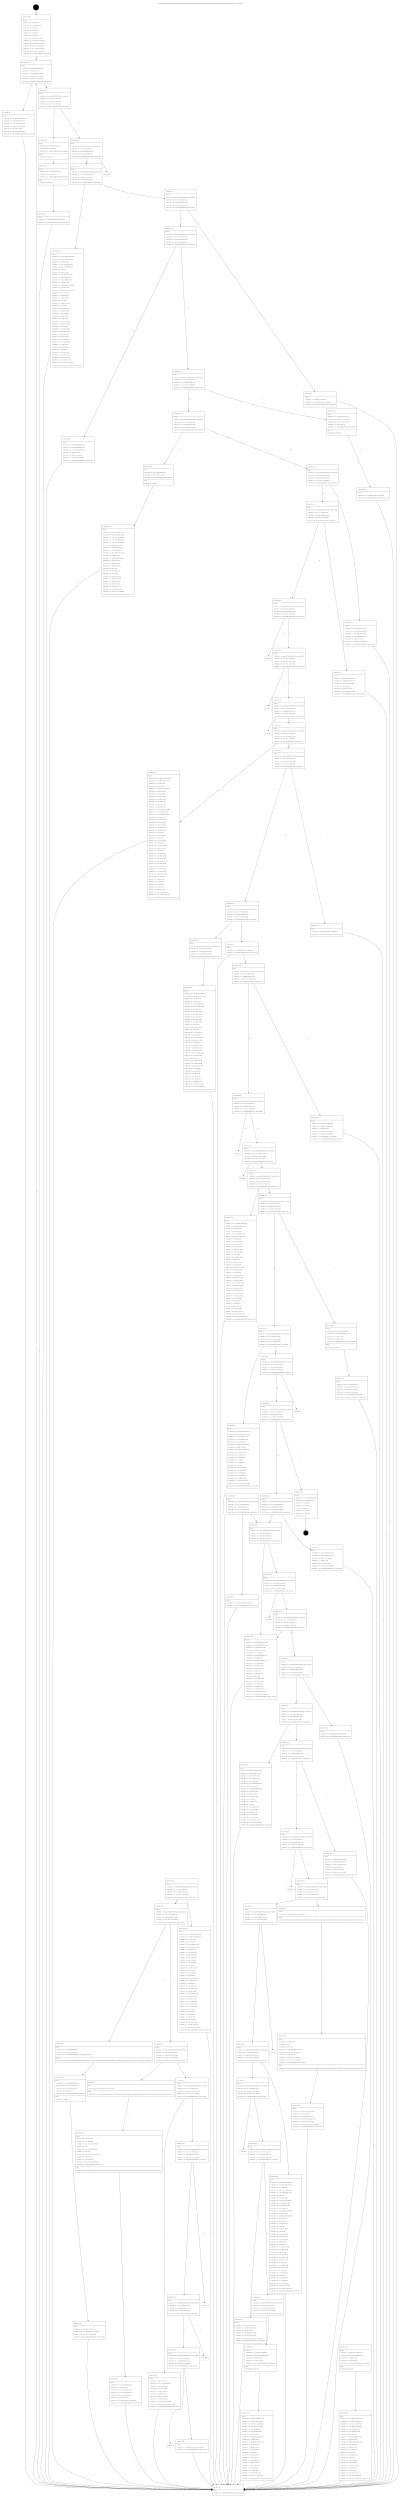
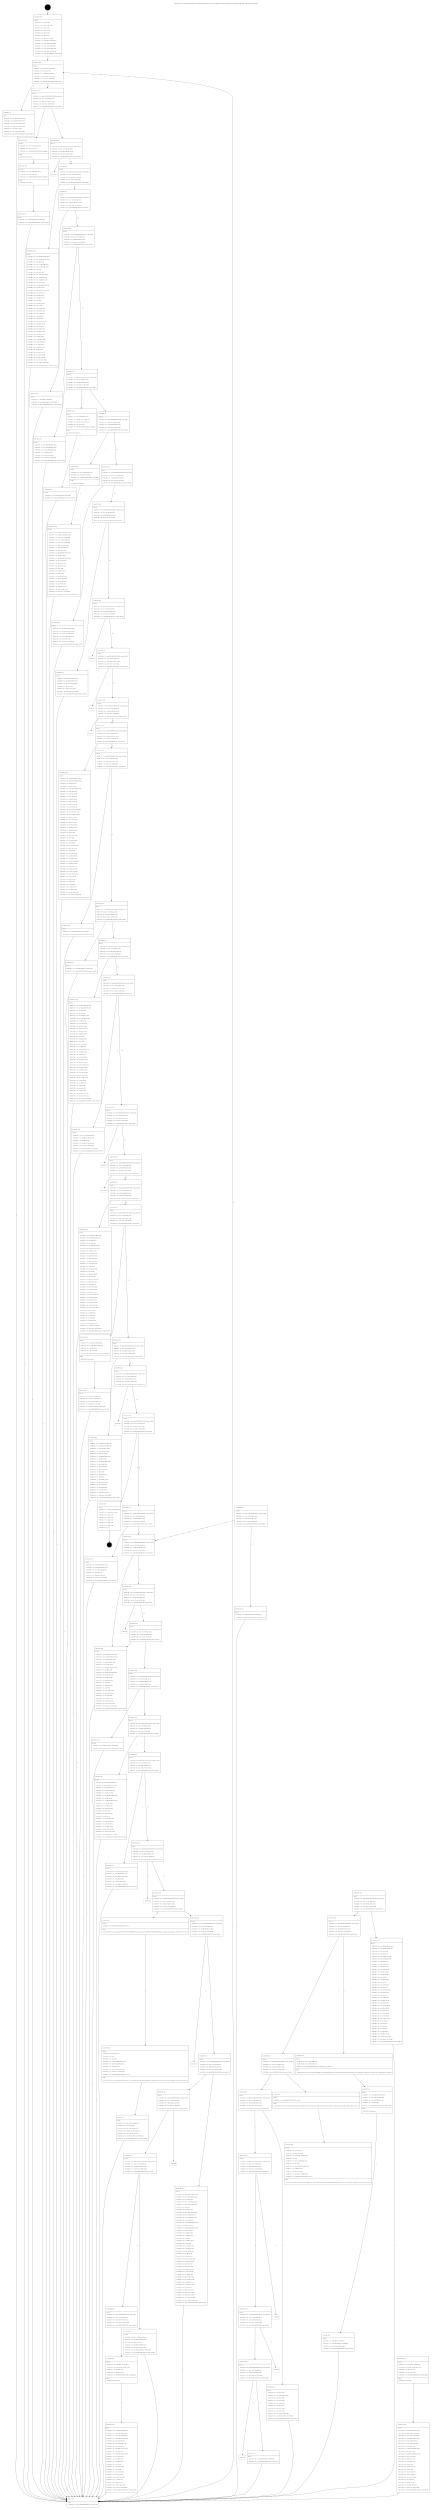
edge "0x4019ba [12]" -> "0x401444 [25]": now "0x40142b [25]" -> "0x401444 [25]"
node "0x401c8c [35]": removed
